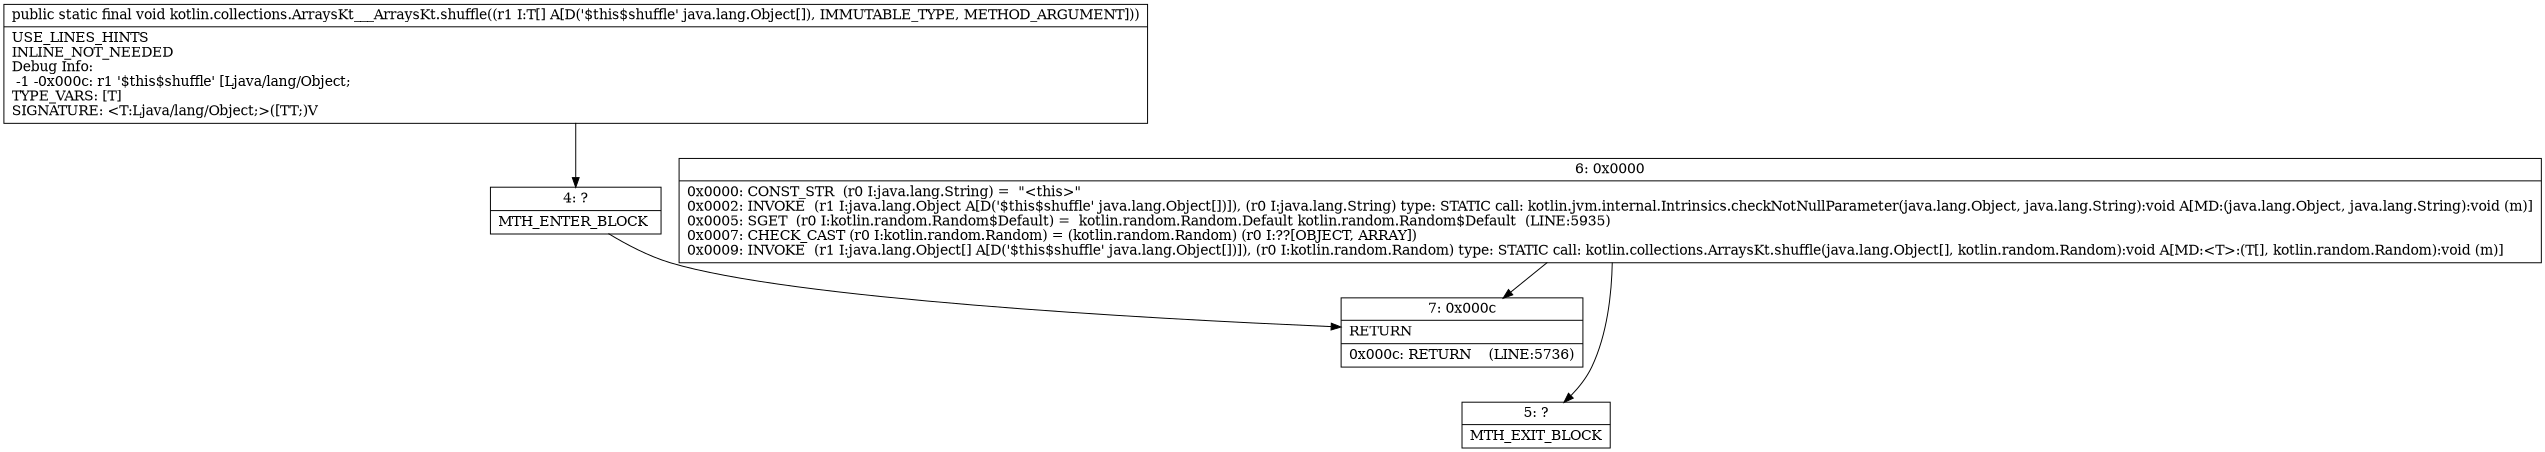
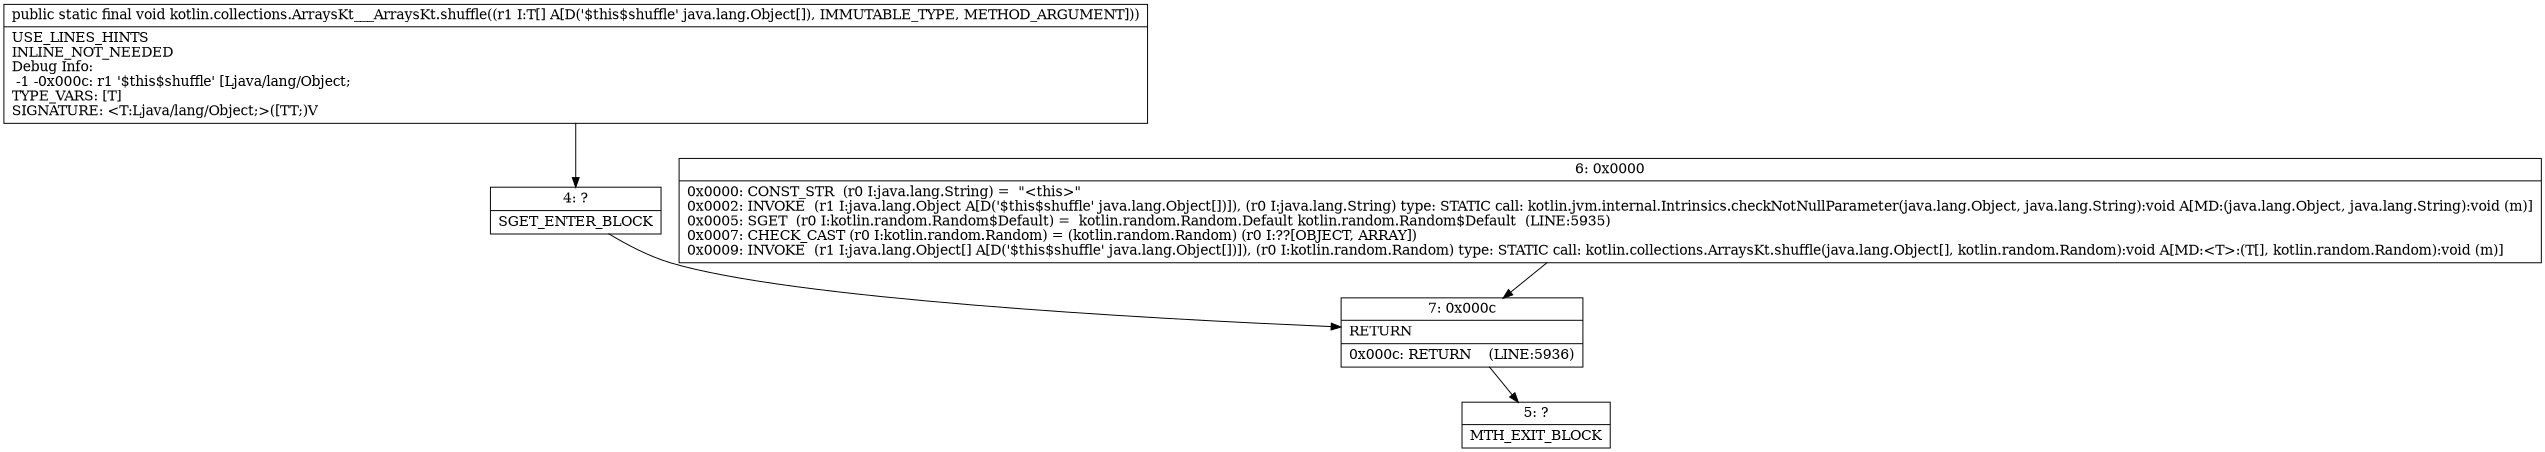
node "4: ?": text "MTH_ENTER_BLOCK" -> "SGET_ENTER_BLOCK"
edge "6: 0x0000" -> "5: ?": now "7: 0x000c" -> "5: ?"
node "7: 0x000c": text "0x000c: RETURN    (LINE:5736)" -> "0x000c: RETURN    (LINE:5936)"
